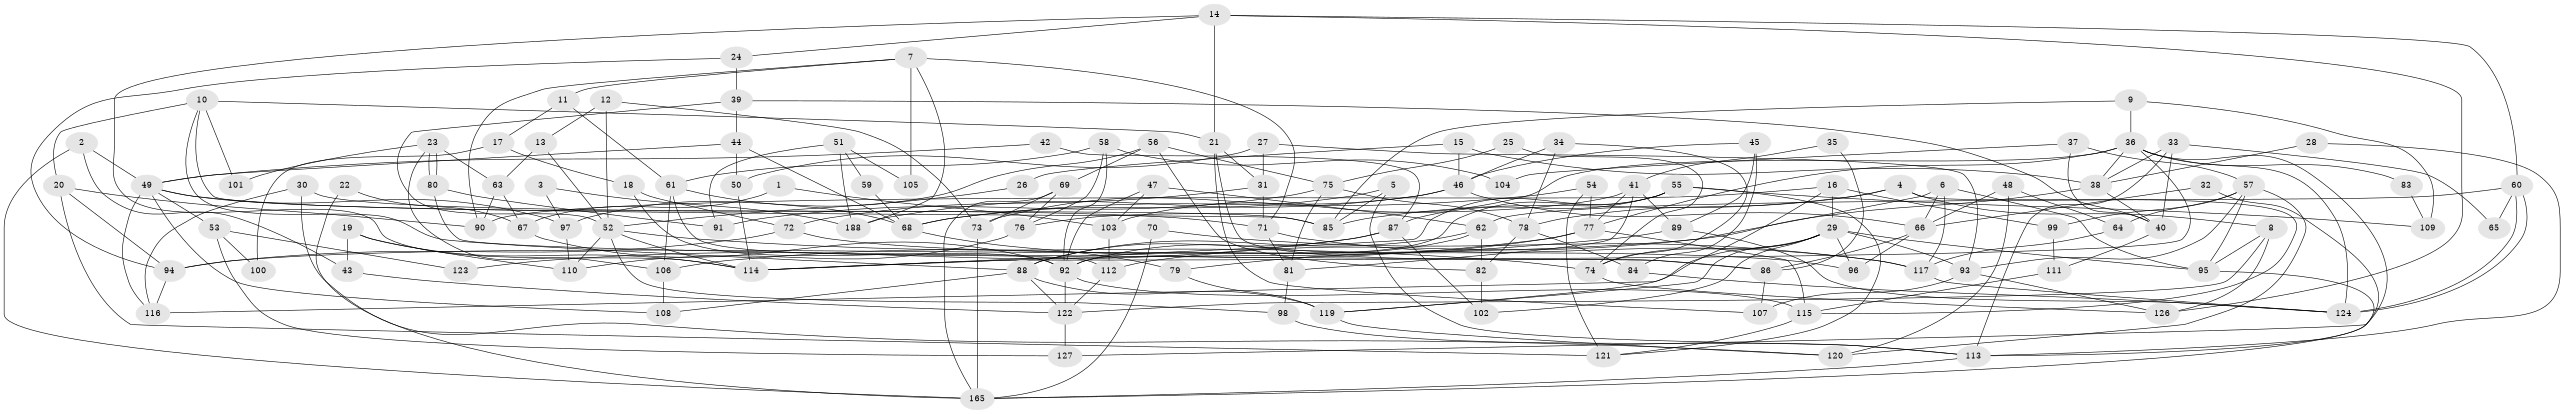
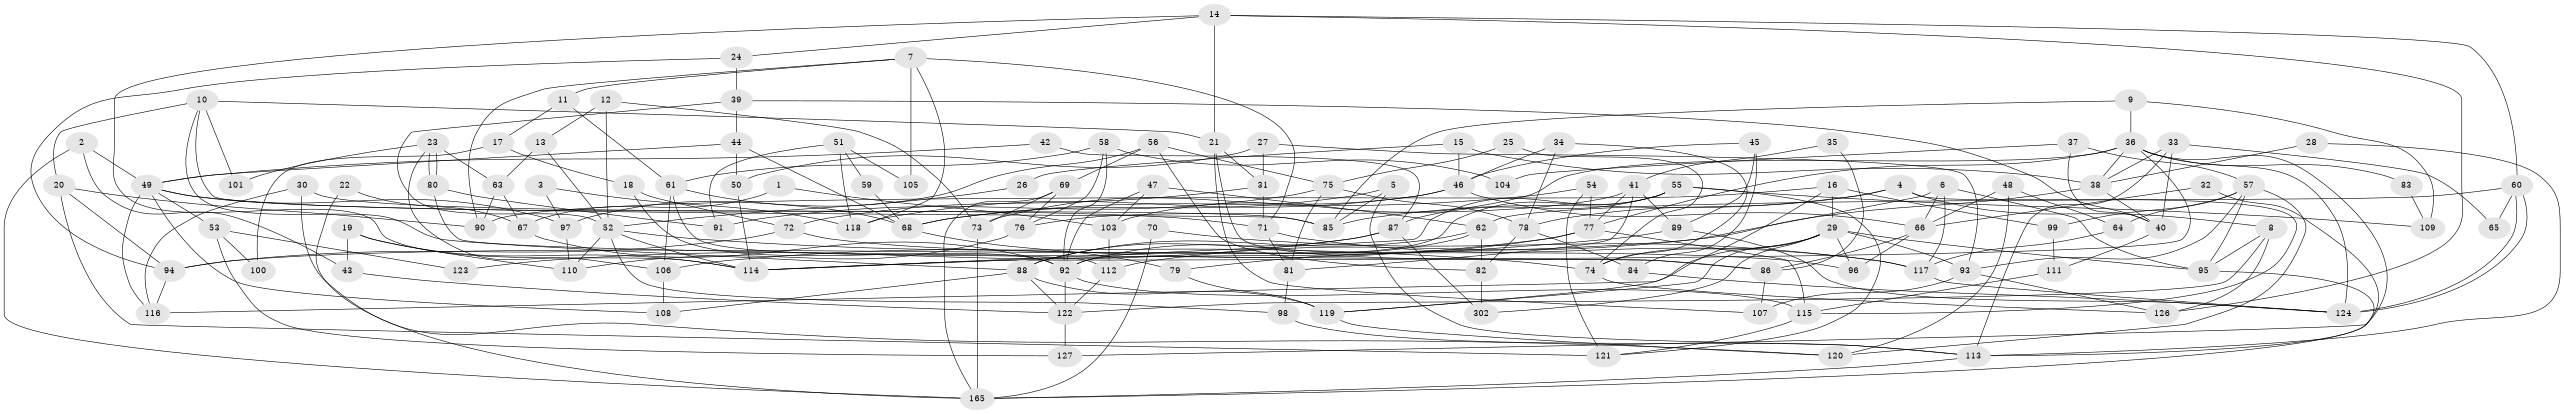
node "188": label "188" -> "118"
node "102": label "102" -> "302"
